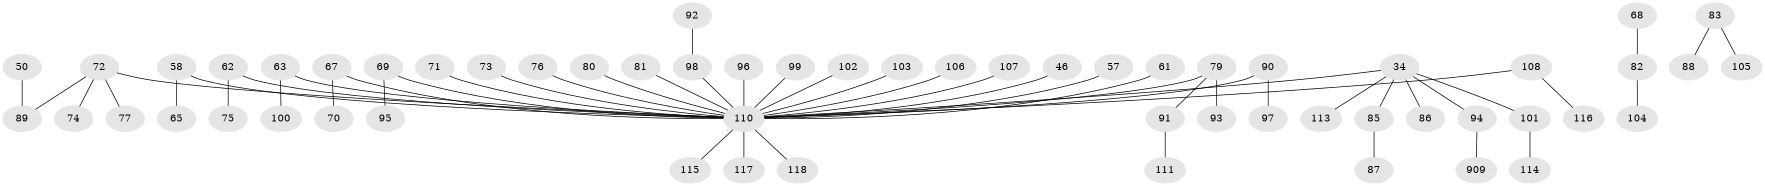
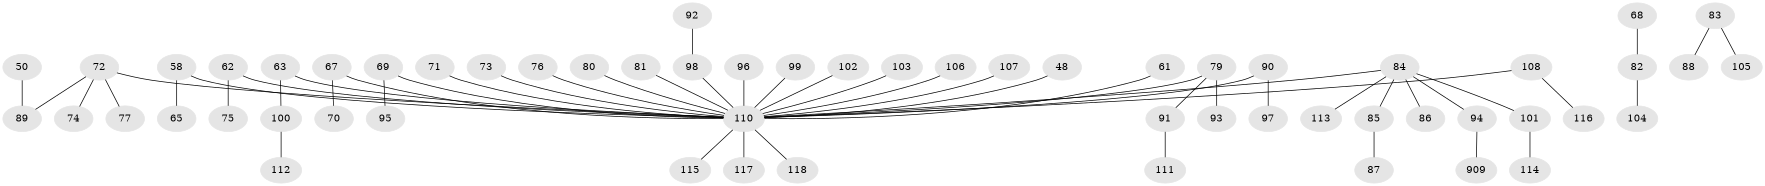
node "46": label "46" -> "48"
node "57": removed
node "34": label "34" -> "84"
node "112": added
